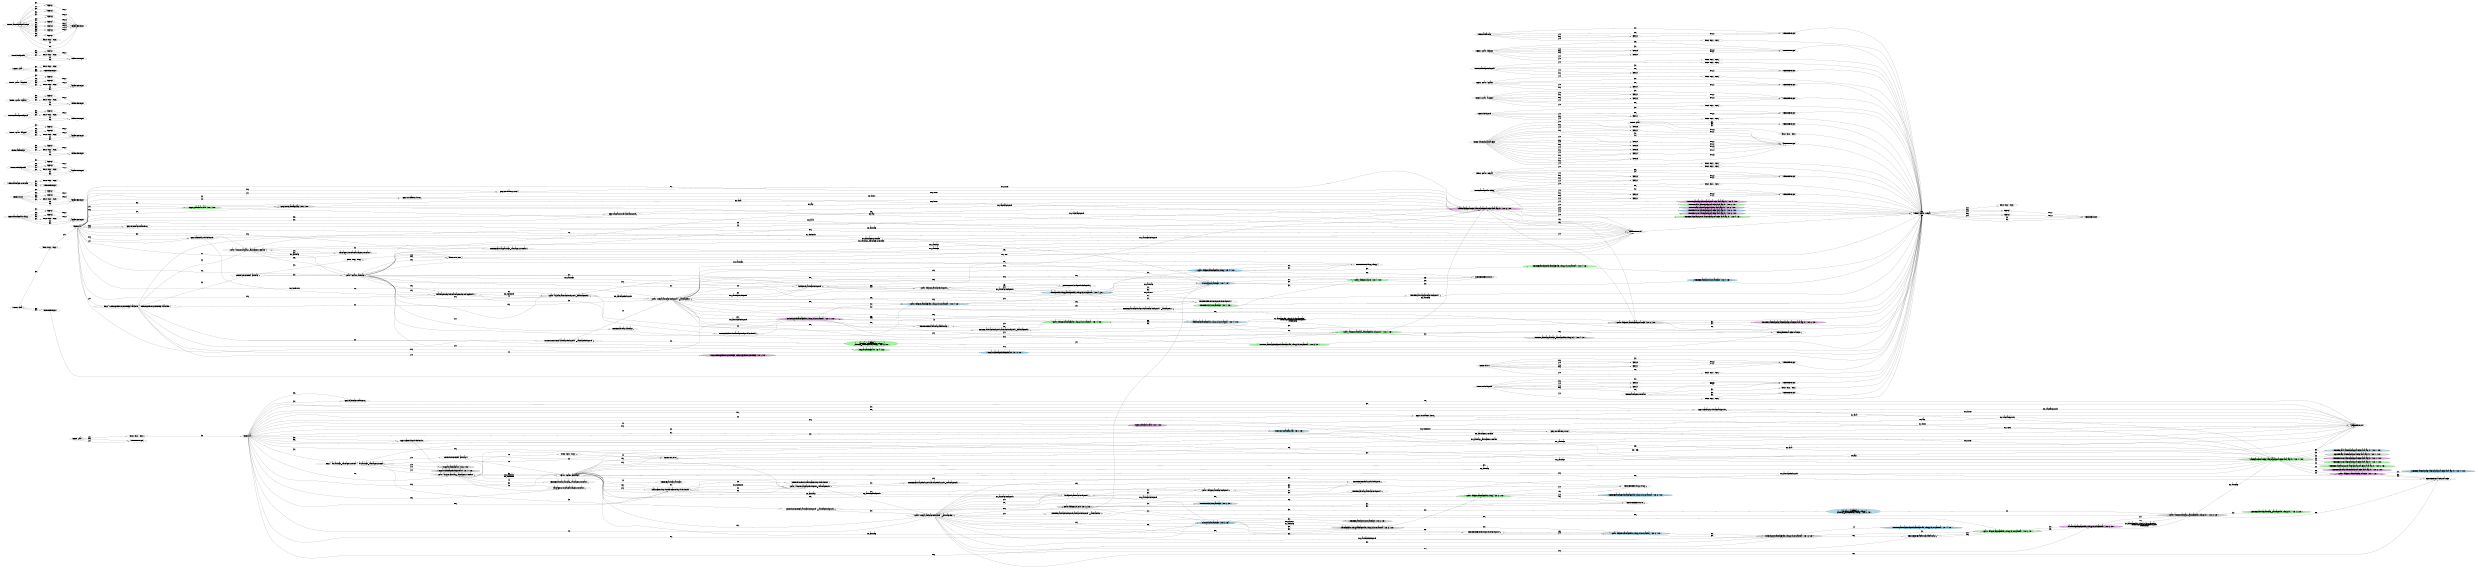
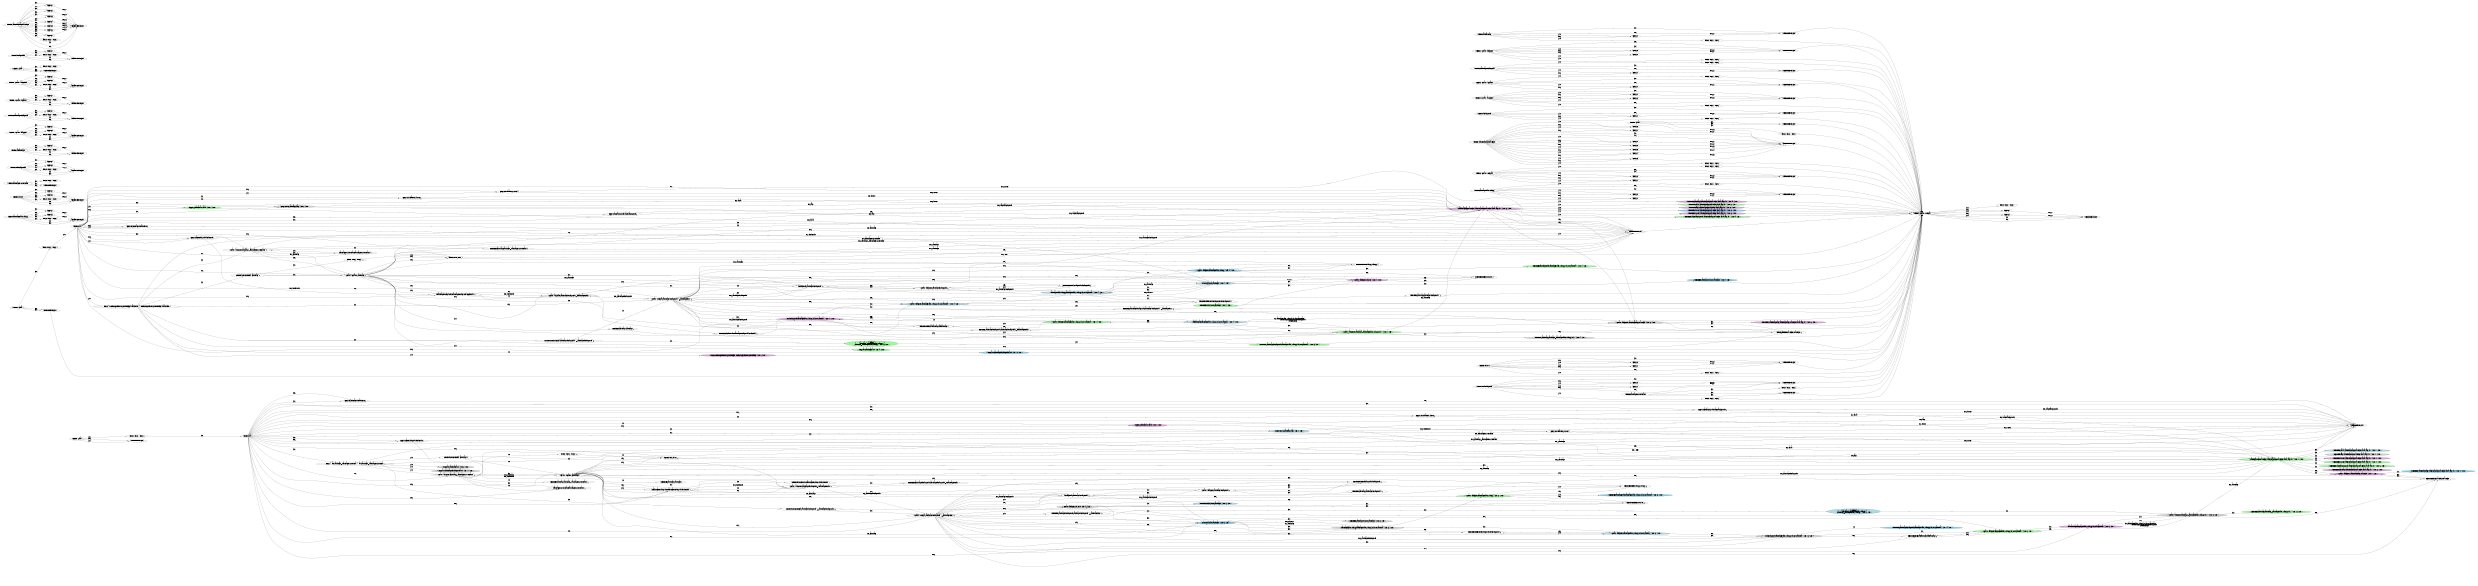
edge "<(<operator>.fieldAccess,std::move)<SUB>14</SUB>>" -> "<(std.move,std::move(paint_image))<SUB>14</SUB>>": label "CFG: " -> "DDG: p6"
node "<(<operator>.fieldAccess,std::move)<SUB>14</SUB>>": fillcolor palegreen -> plum
edge "<(<operator>.fieldAccess,std::move)<SUB>13</SUB>>" -> "<(std.move,std::move(paint_image))<SUB>14</SUB>>": now "<(<operator>.fieldAccess,std::move)<SUB>13</SUB>>" -> "<(std.move,std::move(paint_image))<SUB>13</SUB>>"
